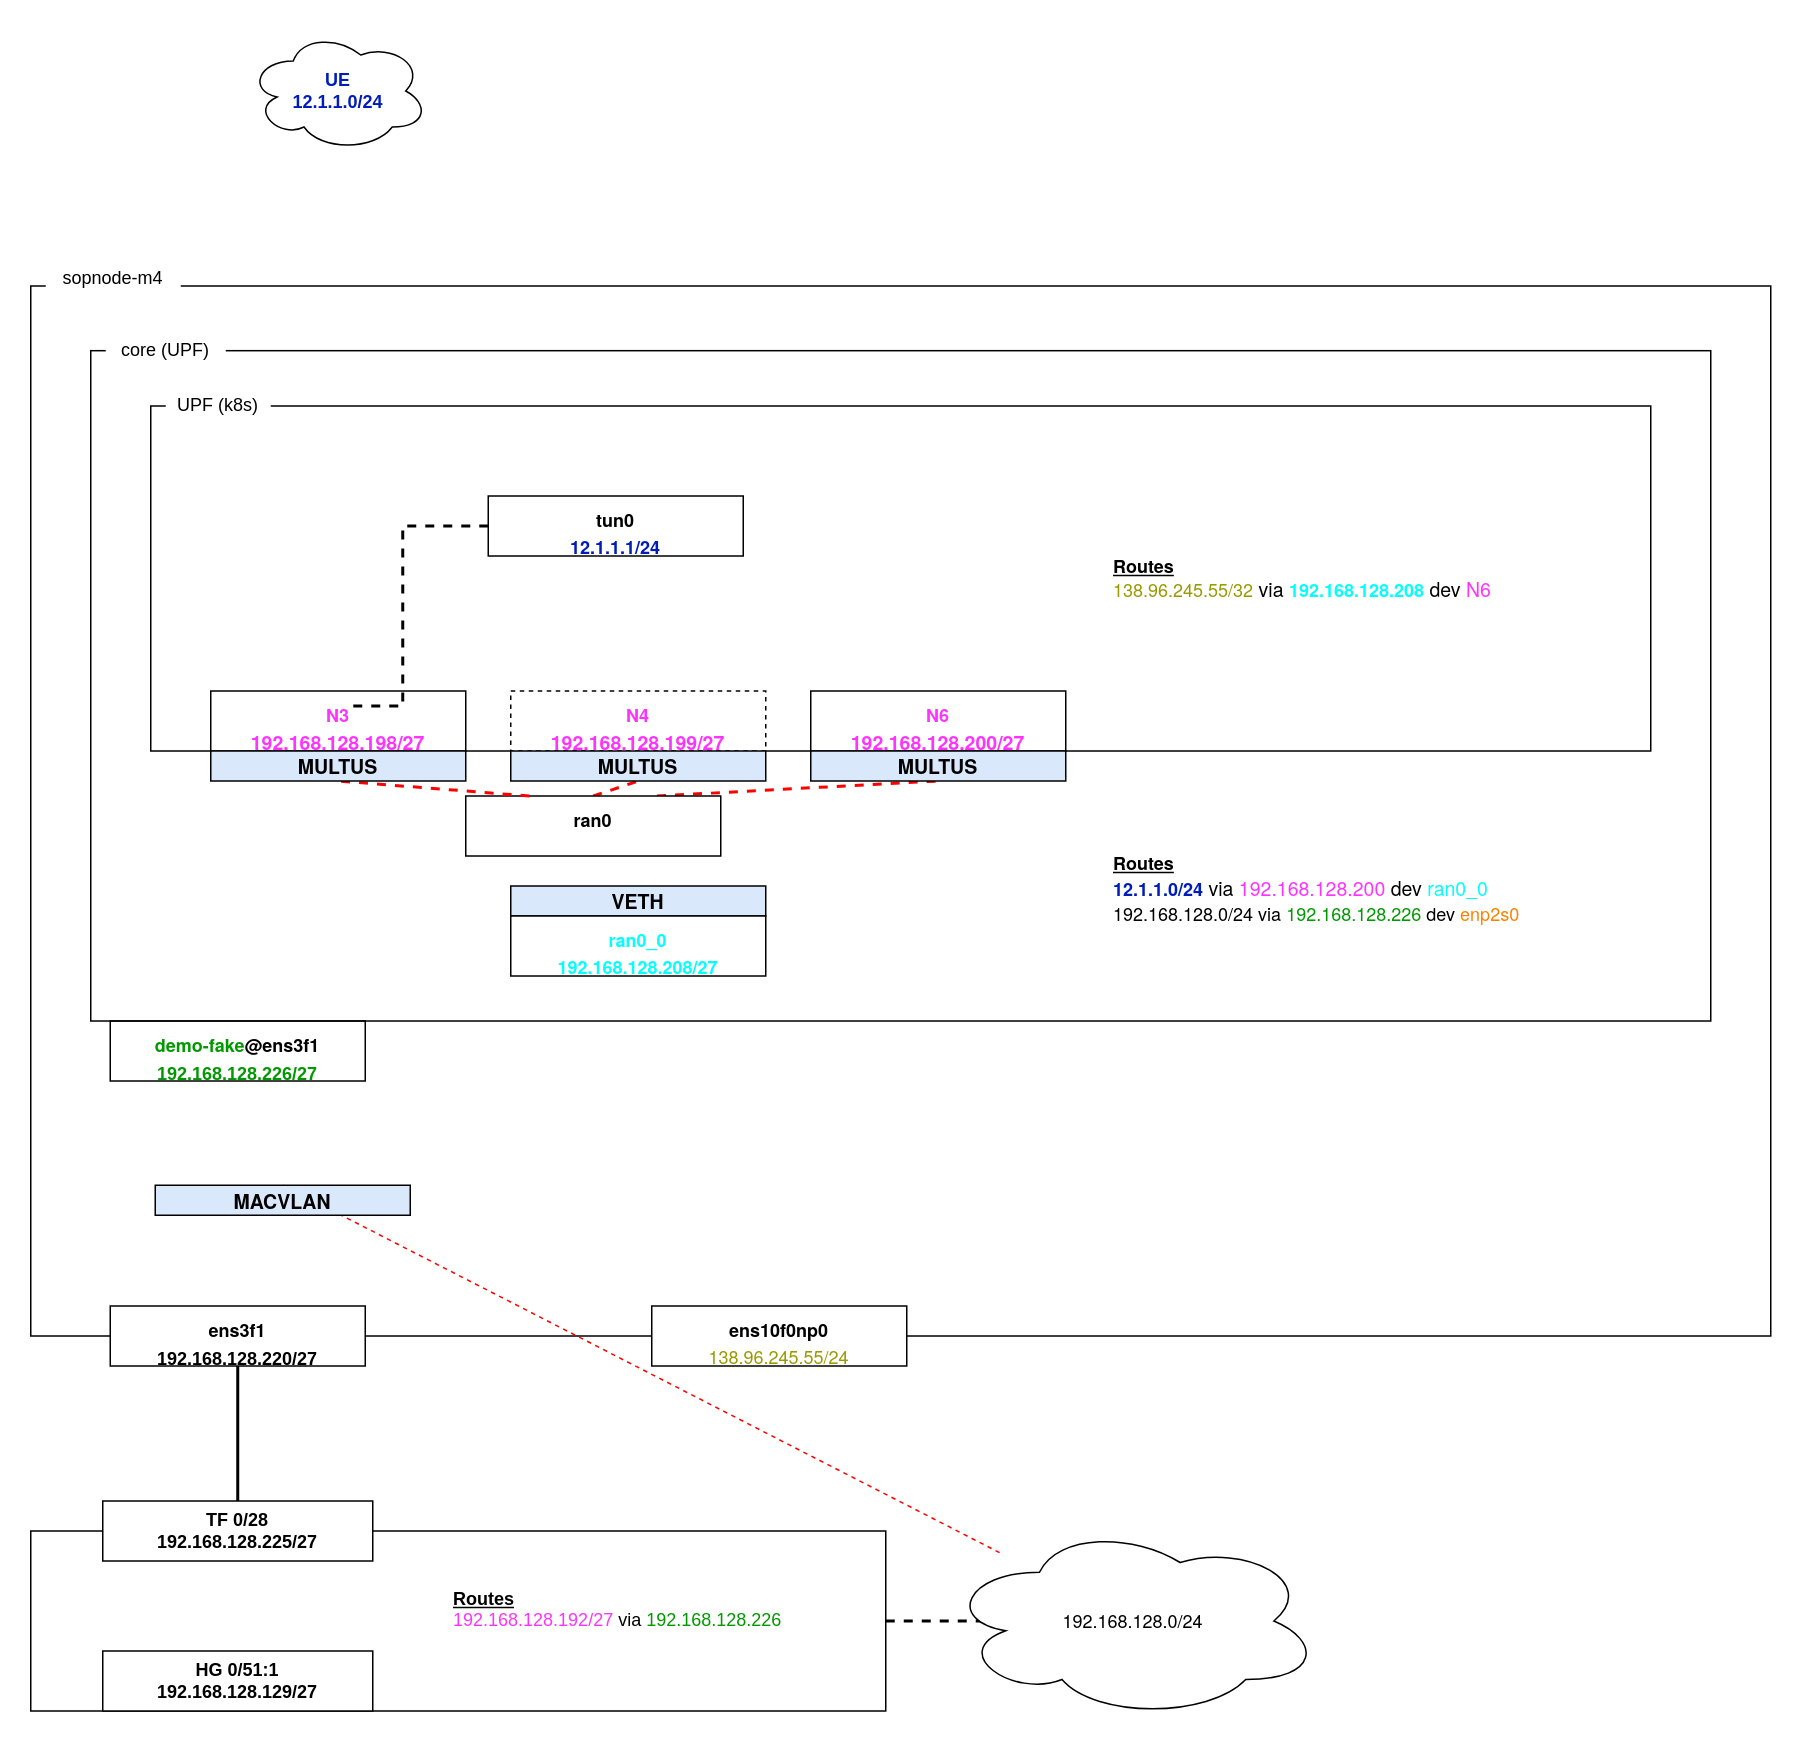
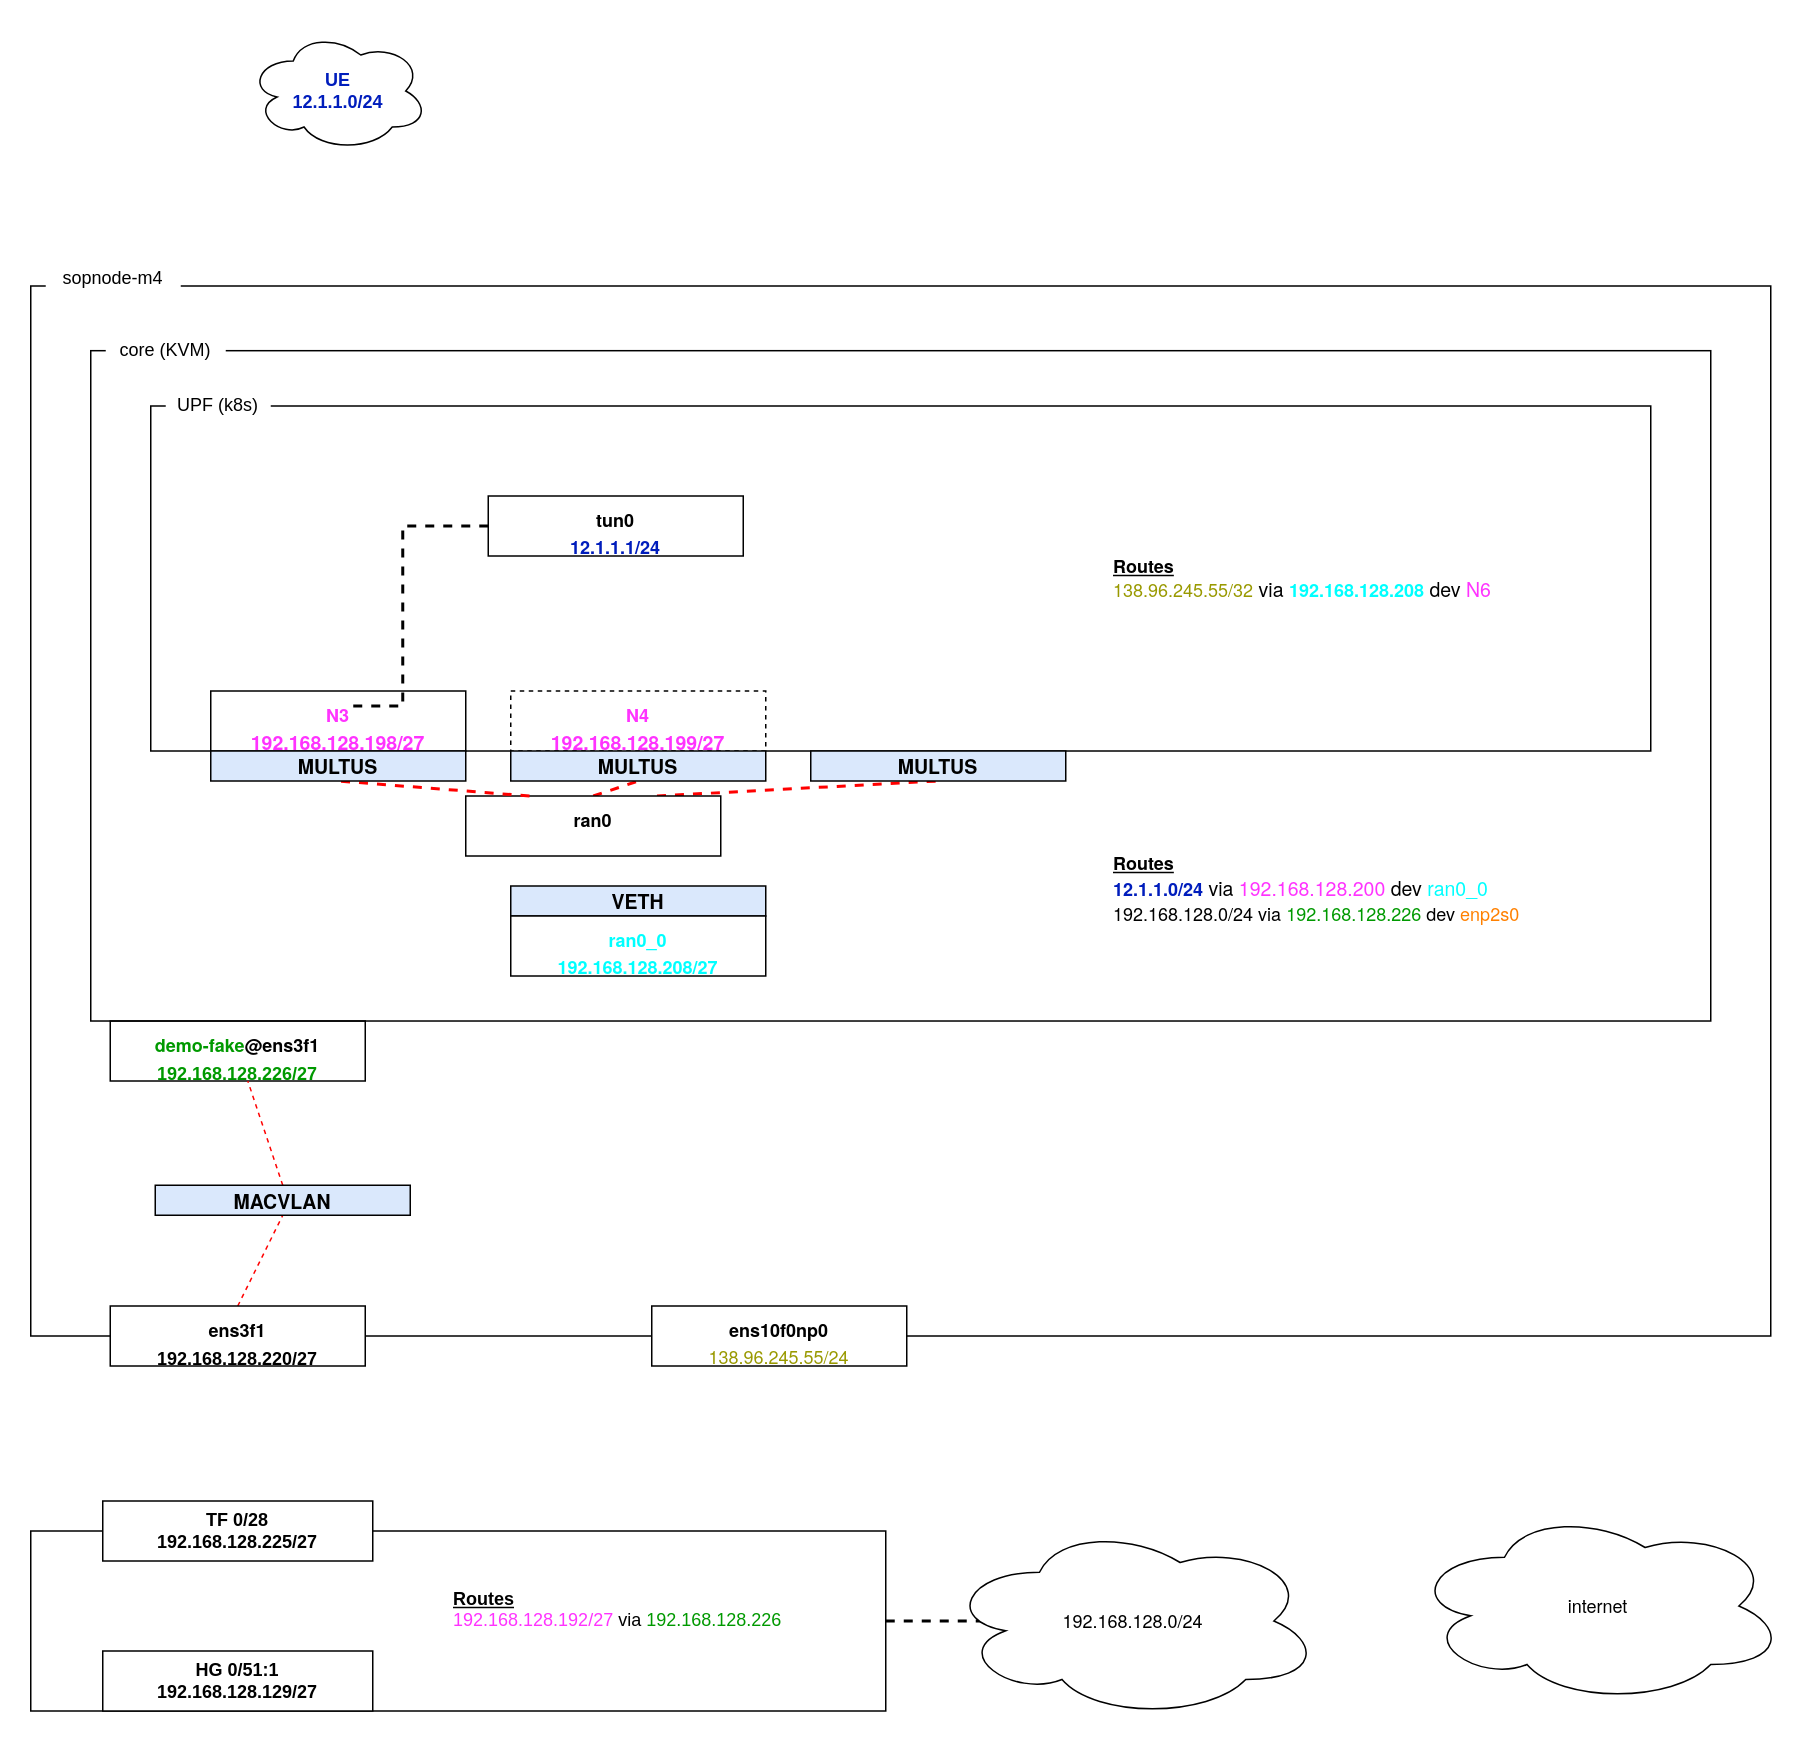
node "core (UPF)": label "core (UPF)" -> "core (KVM)"
node "N6 192.168.128.200/27": removed
edge "MACVLAN" -- "ens3f1 192.168.128.220/27": added
edge "MACVLAN" -- "192.168.128.0/24": now "MACVLAN" -- "demo-fake@ens3f1 192.168.128.226/27"
edge "ens3f1 192.168.128.220/27" -- "TF 0/28 192.168.128.225/27": removed
node "internet": added
